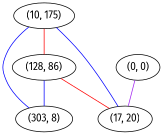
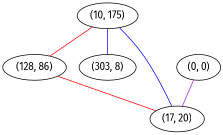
edge "(128, 86)" -- "(303, 8)": removed
